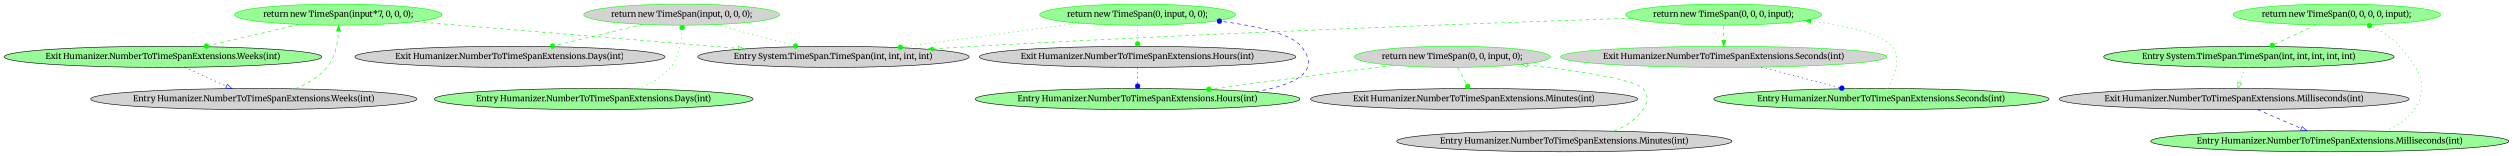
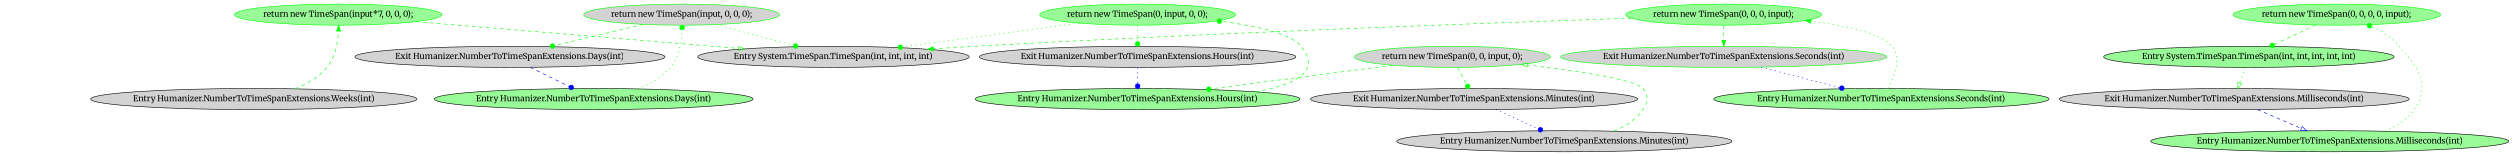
edge "Entry Humanizer.NumberToTimeSpanExtensions.Hours(int)" -> "return new TimeSpan(0, input, 0, 0);": color blue -> green
node "Exit Humanizer.NumberToTimeSpanExtensions.Weeks(int)": removed
edge "Exit Humanizer.NumberToTimeSpanExtensions.Days(int)" -> "Entry Humanizer.NumberToTimeSpanExtensions.Days(int)": added
edge "Exit Humanizer.NumberToTimeSpanExtensions.Minutes(int)" -> "Entry Humanizer.NumberToTimeSpanExtensions.Minutes(int)": added
